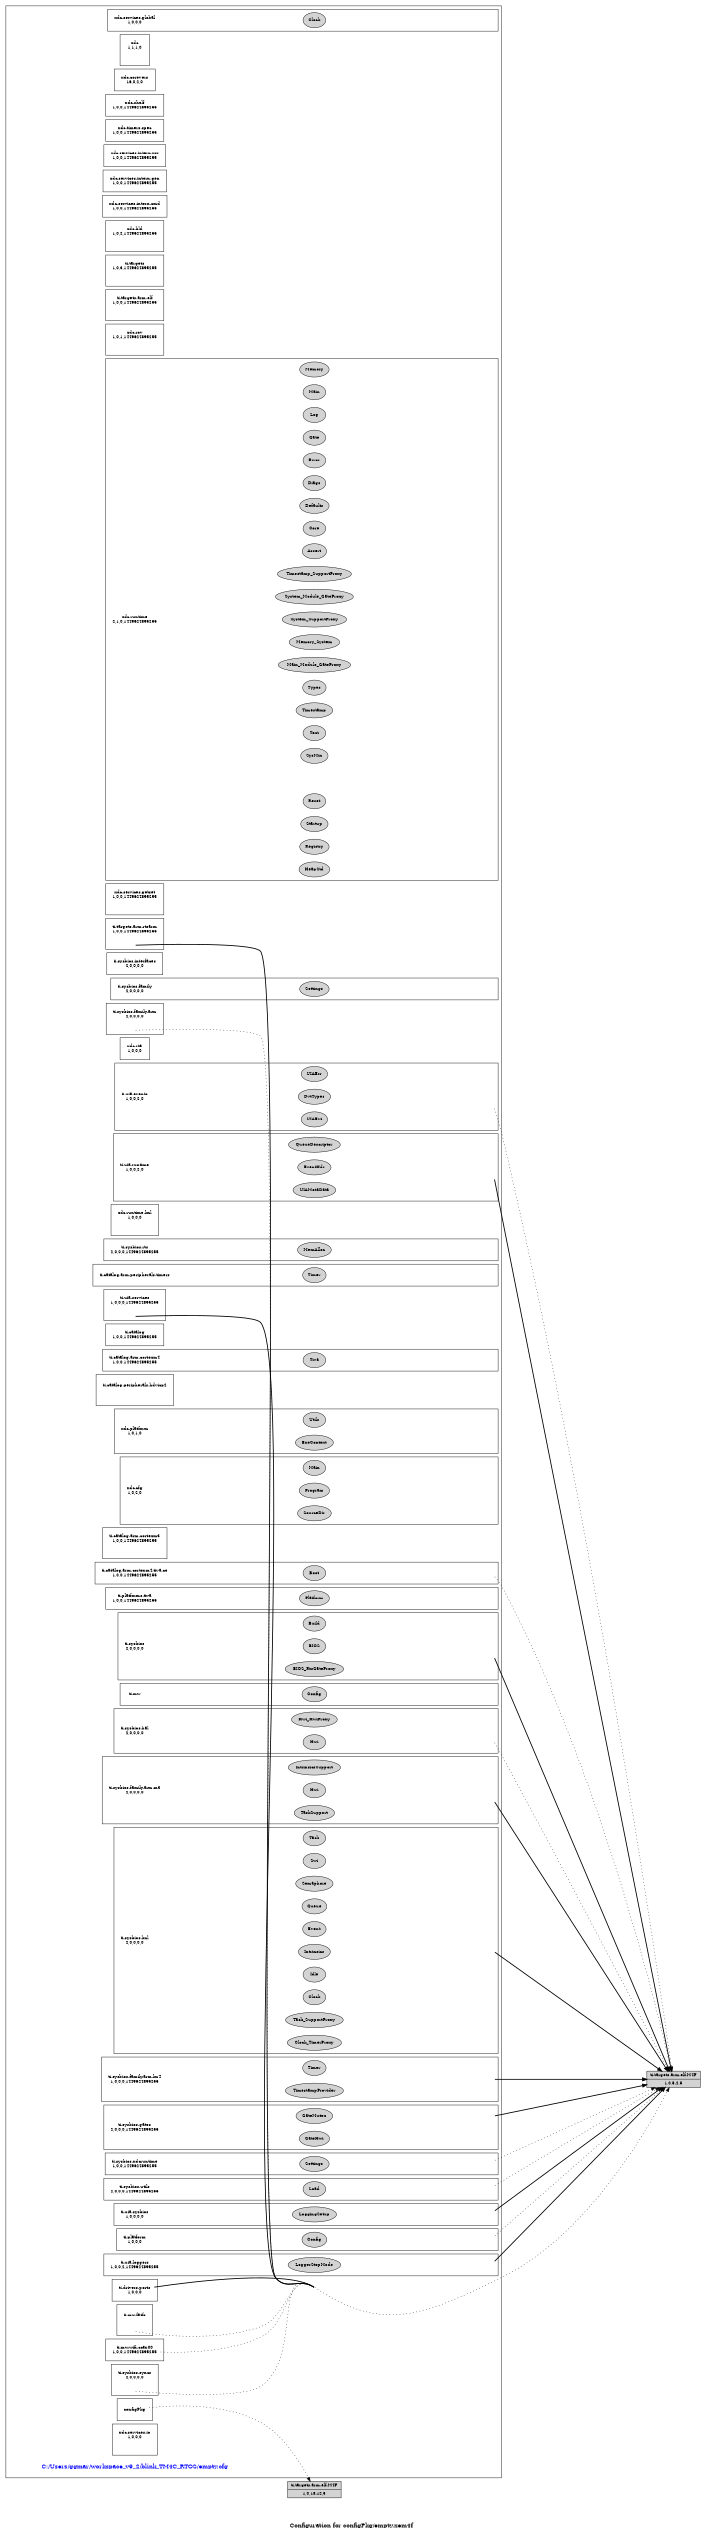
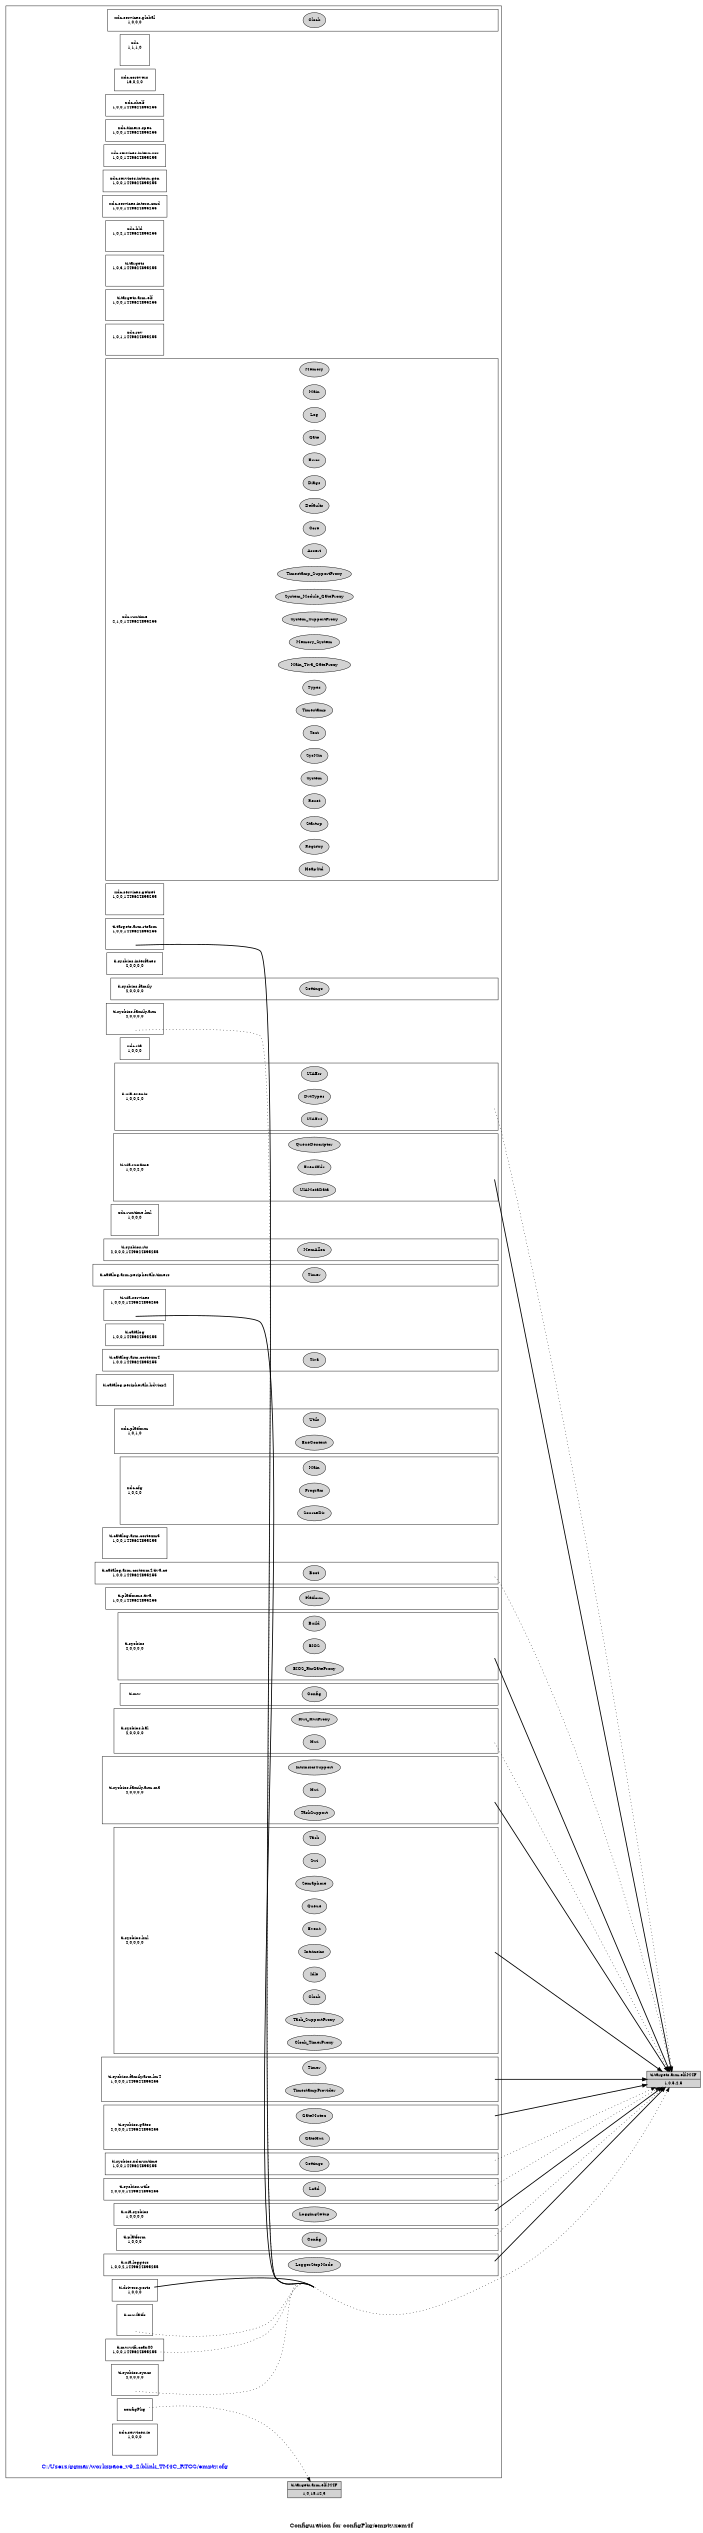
node "Main_Module_GateProxy": label "Main_Module_GateProxy" -> "Main_Tiva_GateProxy"
node "System": added
